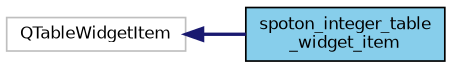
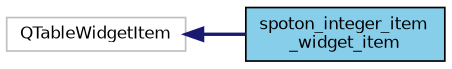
node "spoton_integer_table _widget_item": label "spoton_integer_table _widget_item" -> "spoton_integer_item _widget_item"
